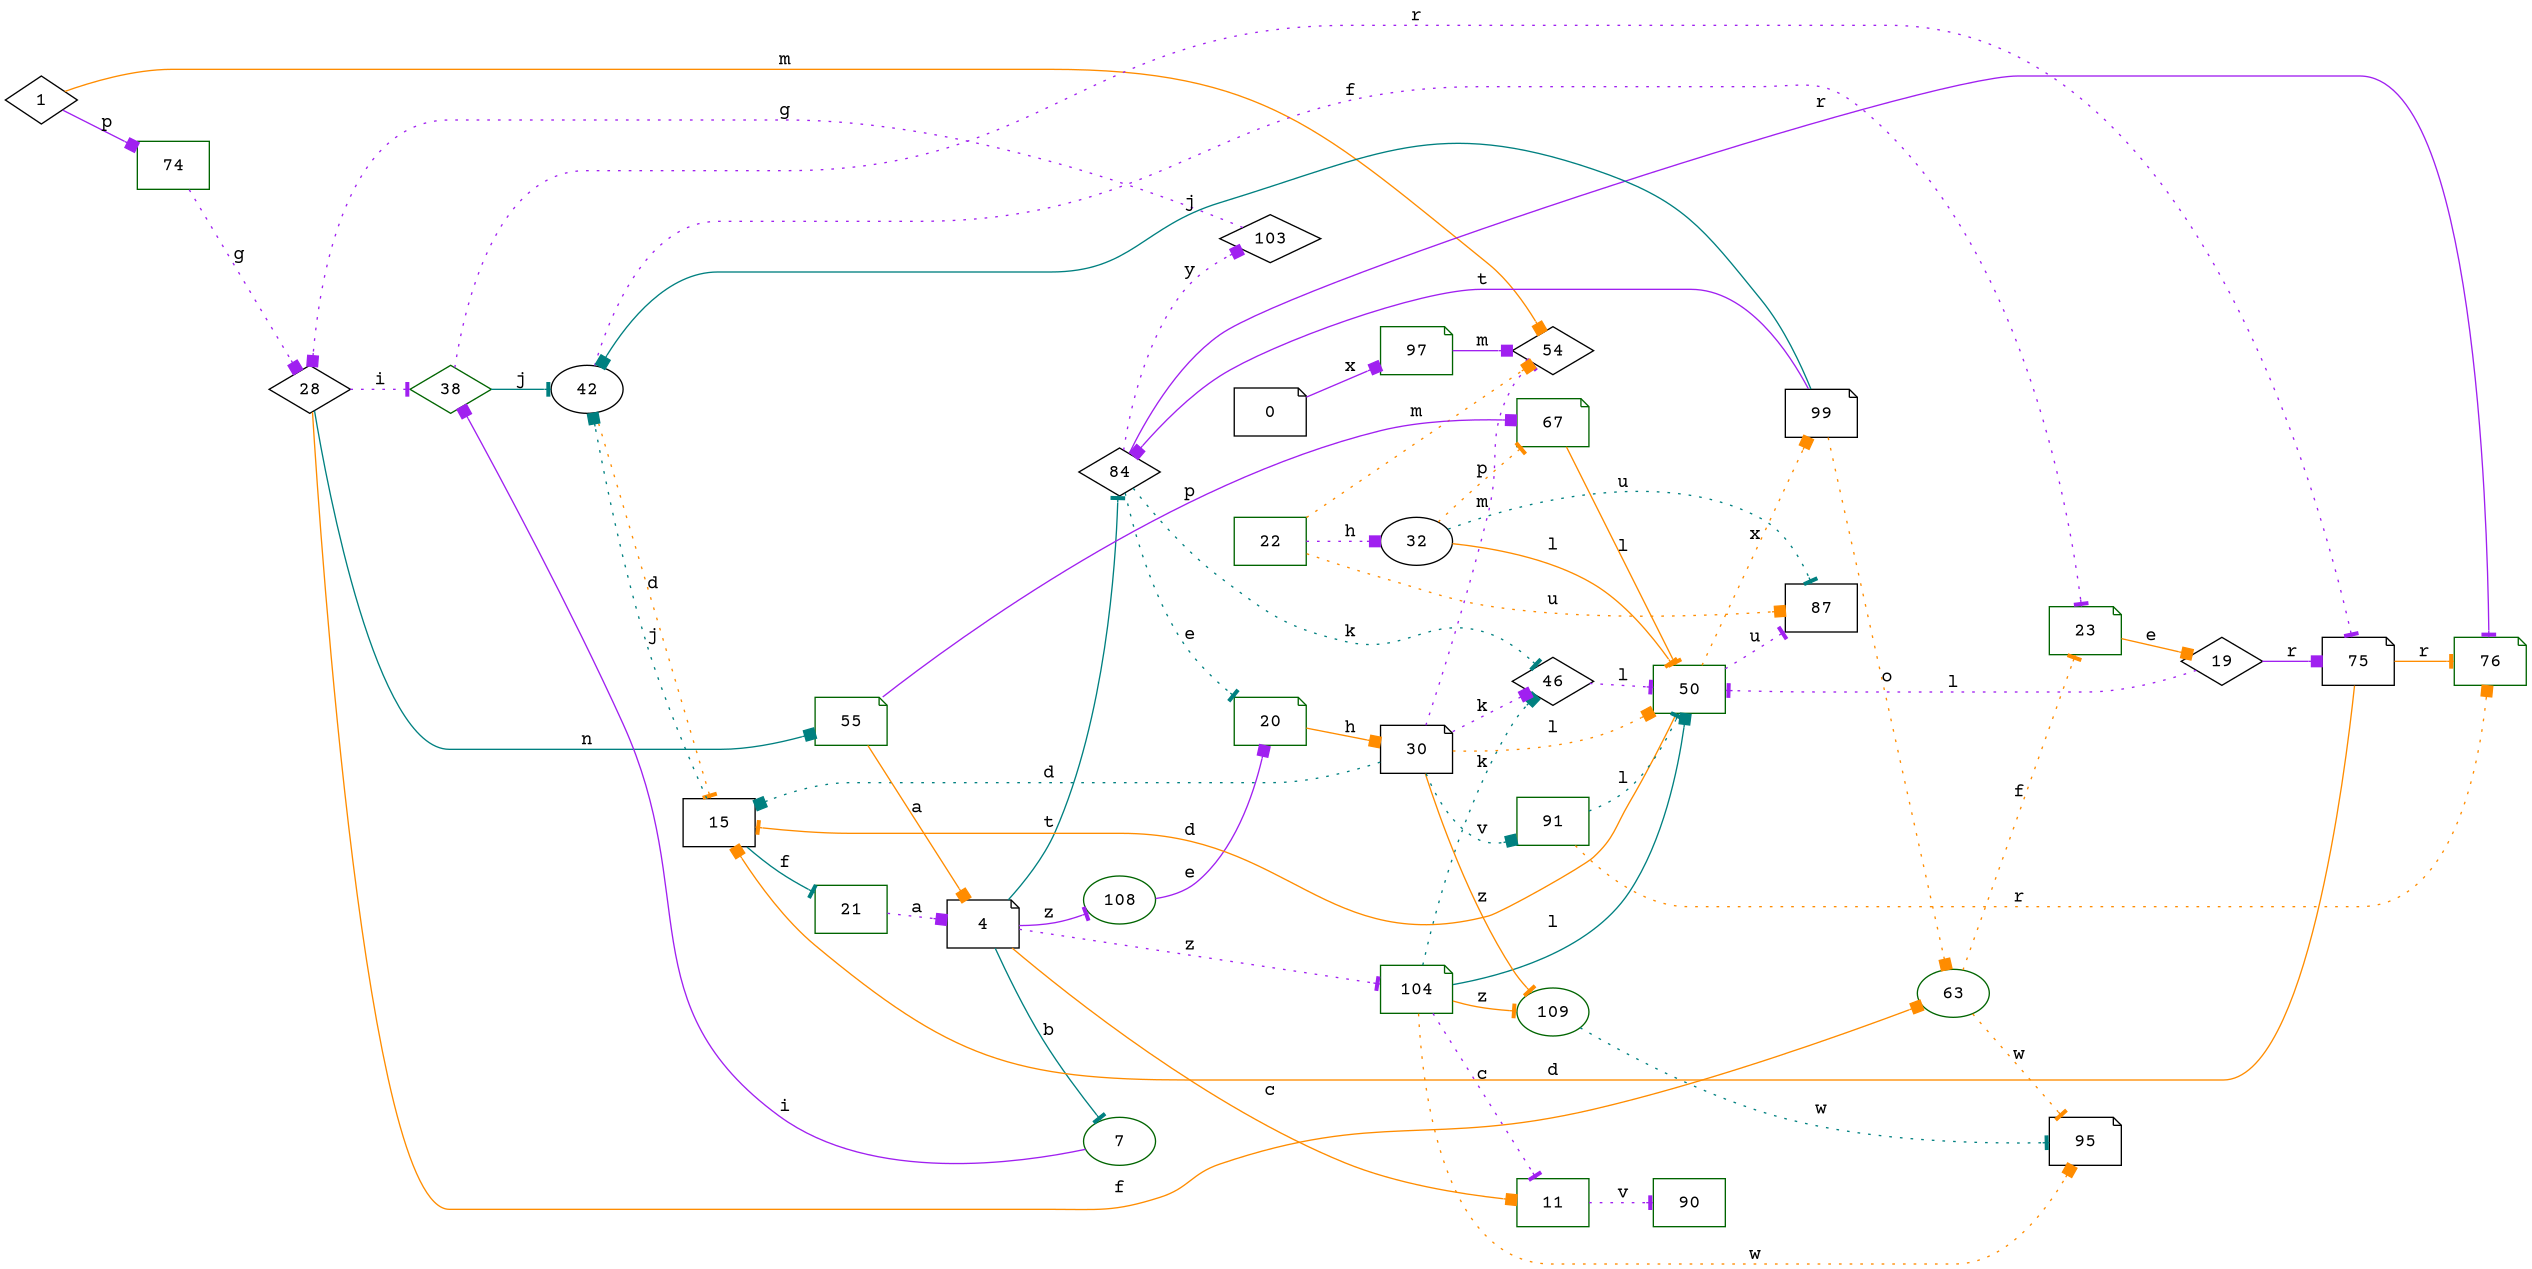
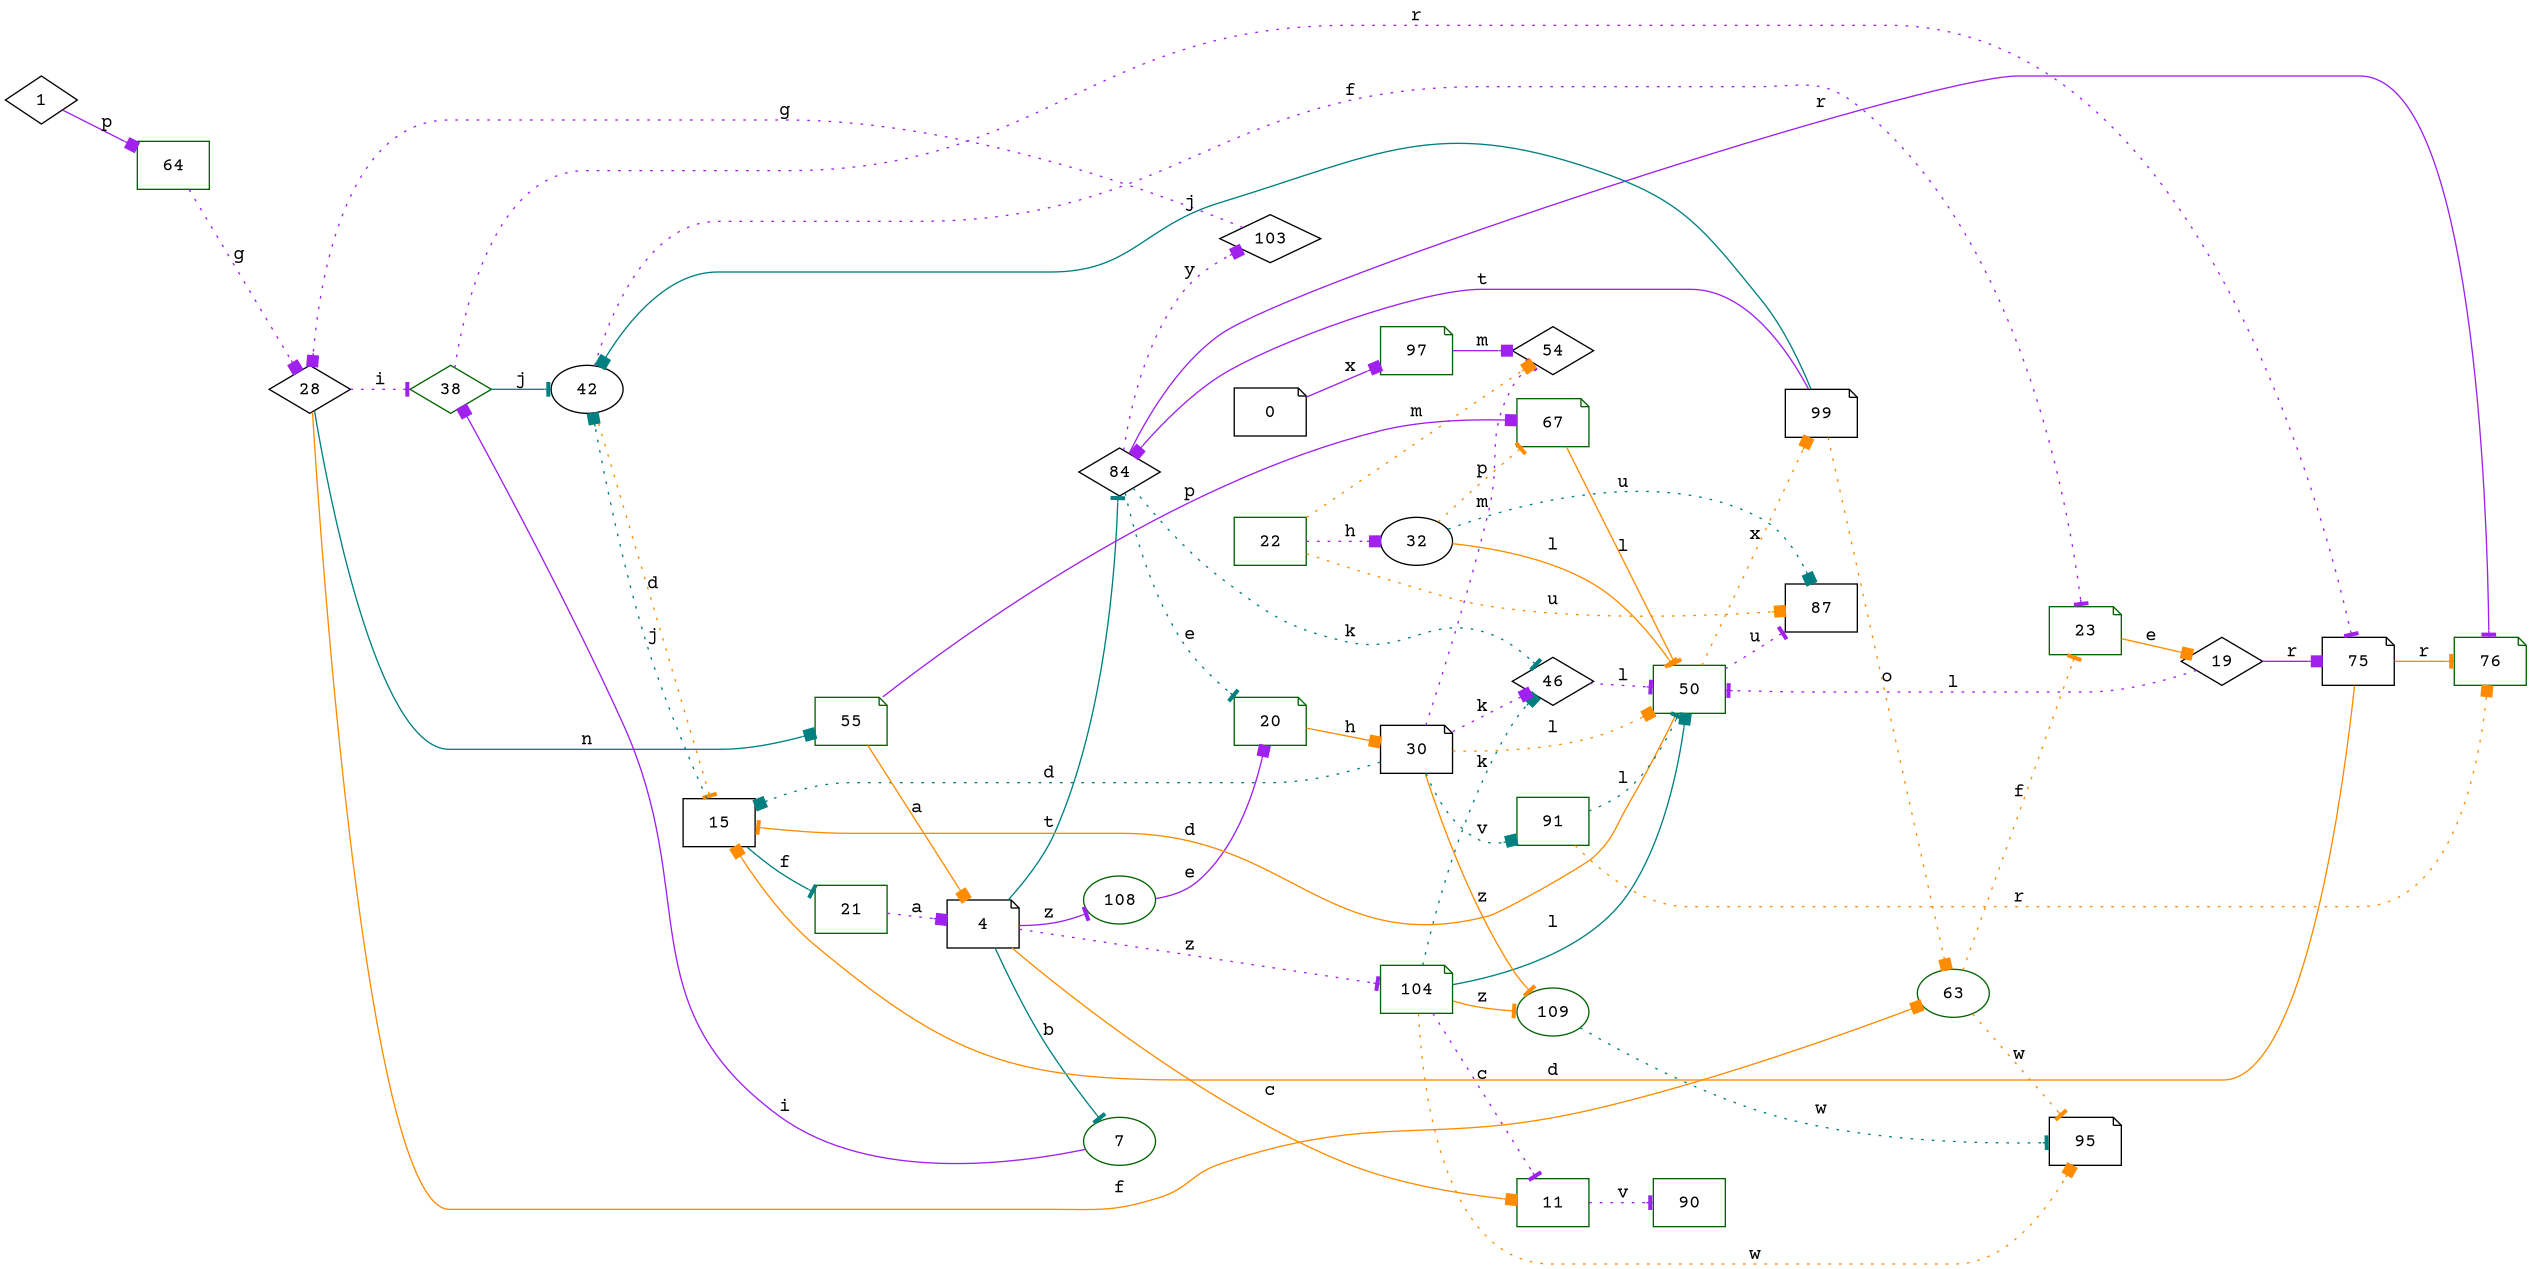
edge "1" -> "54": removed, label "m"
node "74": label "74" -> "64"
edge "32" -> "87": arrowhead tee -> box
